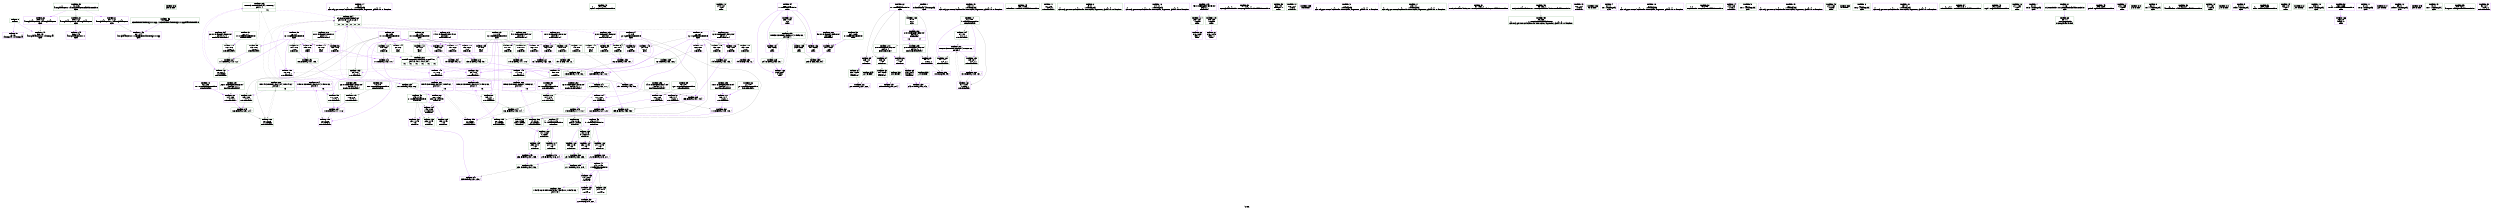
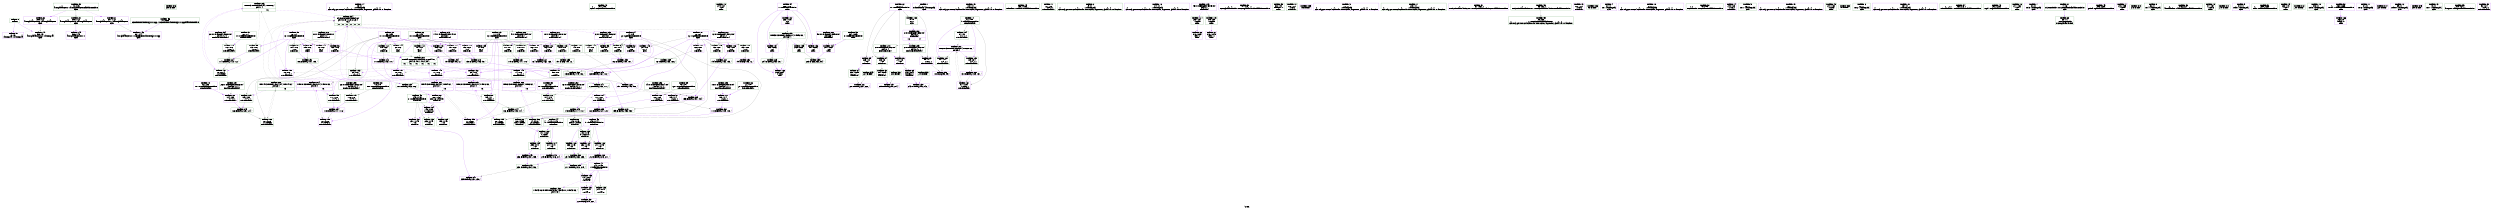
node "NodeID: 151": added
